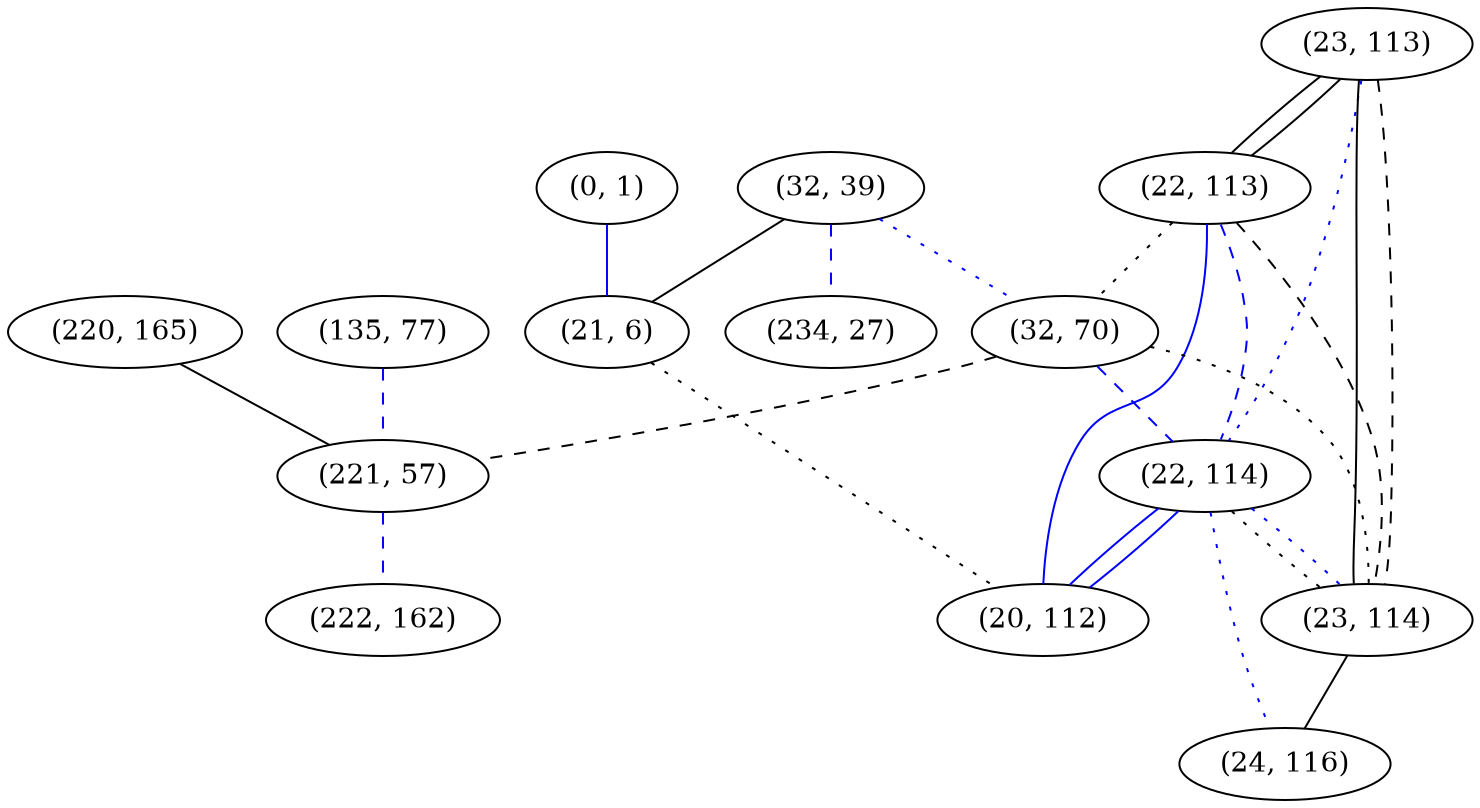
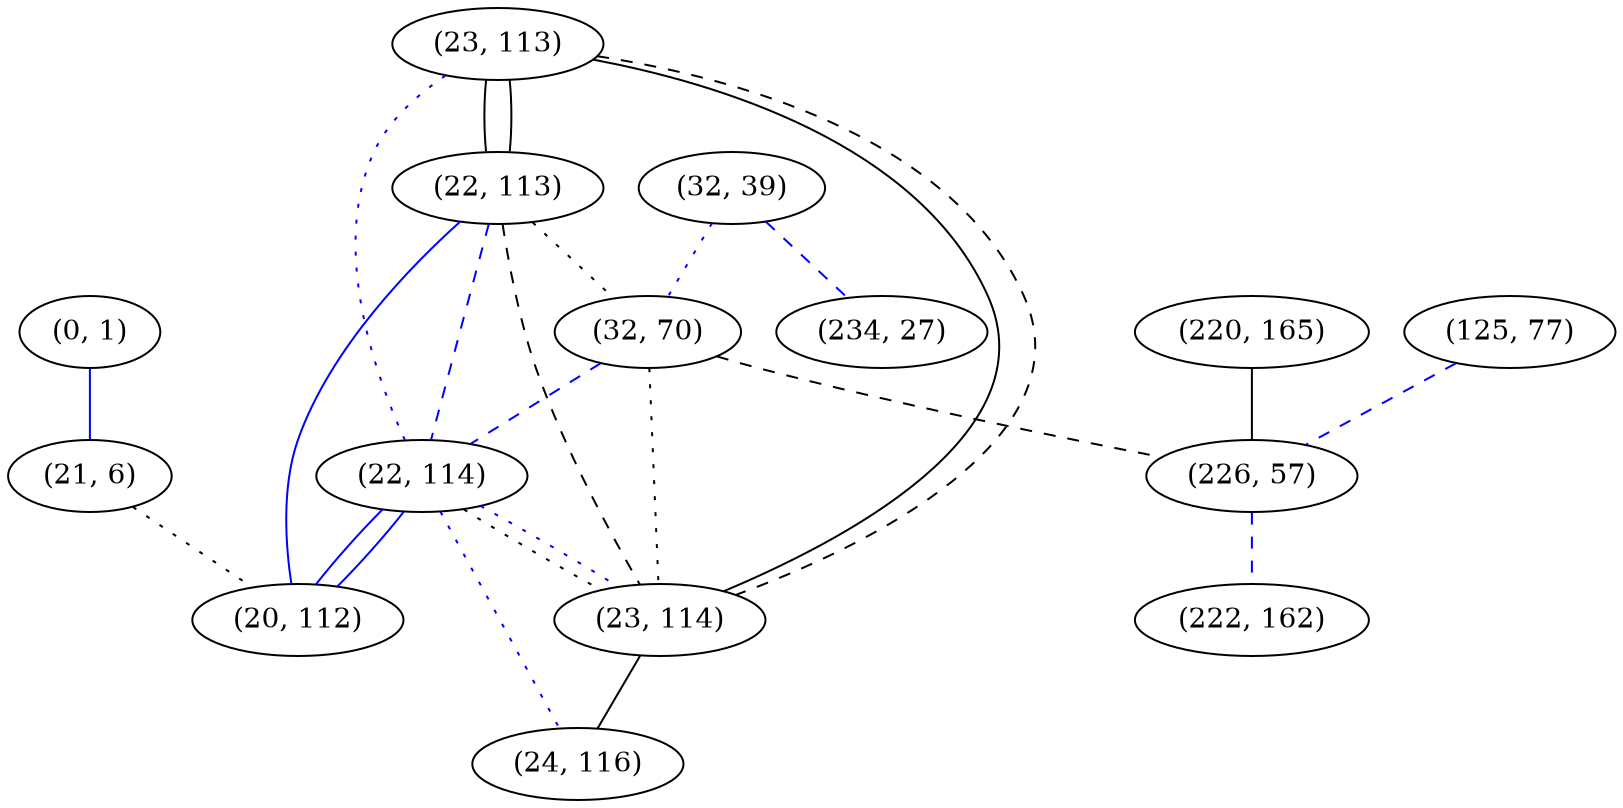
edge "(32, 39)" -- "(21, 6)": removed
node "(135, 77)": label "(135, 77)" -> "(125, 77)"
node "(221, 57)": label "(221, 57)" -> "(226, 57)"
